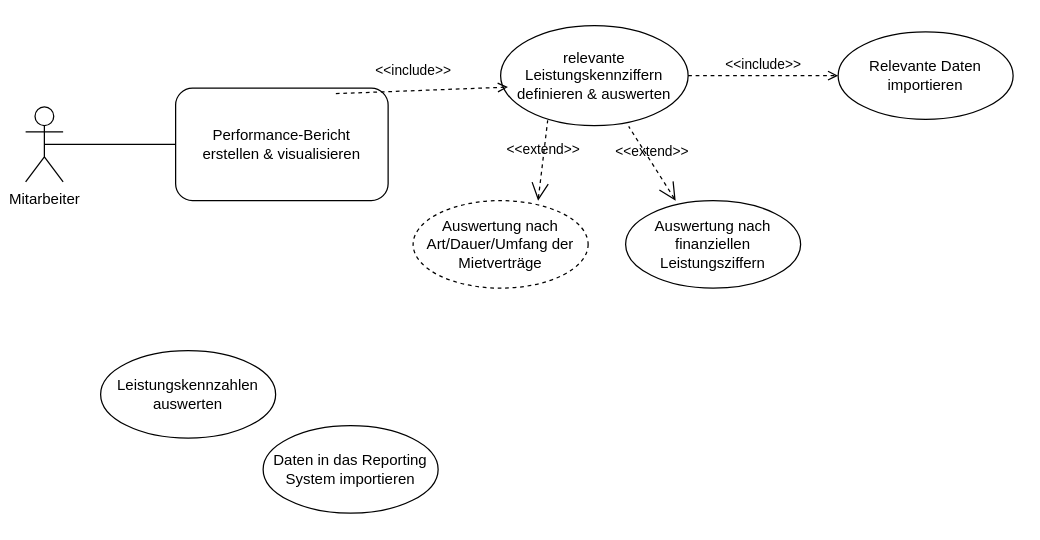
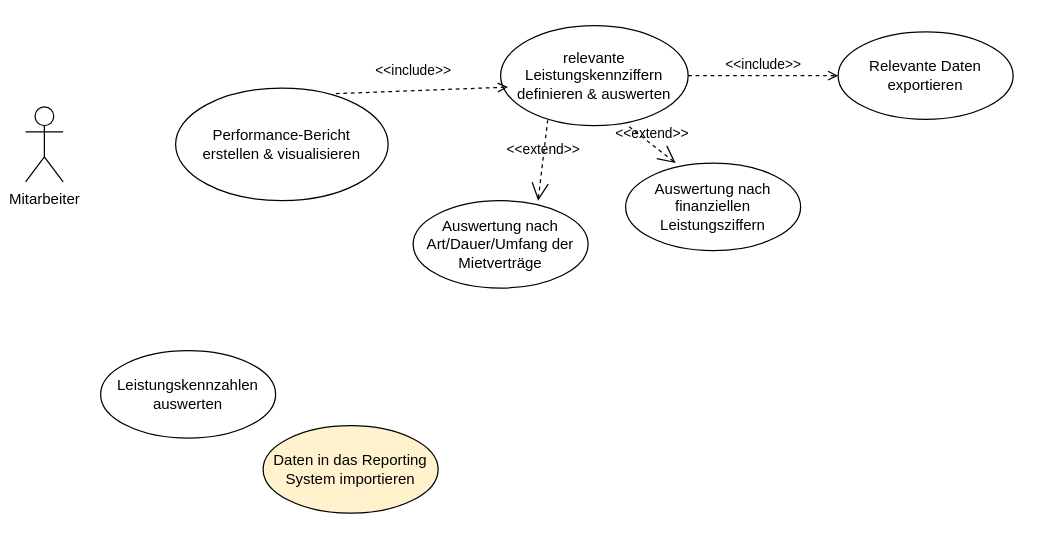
node "Relevante Daten importieren": label "Relevante Daten importieren" -> "Relevante Daten exportieren"
edge "Mitarbeiter" -- "Performance-Bericht erstellen & visualisieren": removed
node "Performance-Bericht erstellen & visualisieren": shape rounded rectangle -> ellipse
node "Auswertung nach Art/Dauer/Umfang der Mietverträge": style dashed -> solid
node "Auswertung nach finanziellen Leistungsziffern": moved (713, 244) -> (713, 207)
node "Daten in das Reporting System importieren": fillcolor #ffffff -> #fff2cc
